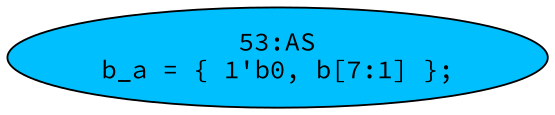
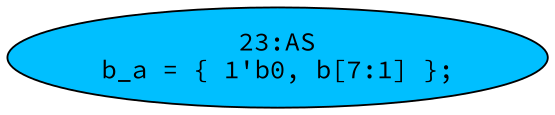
node "53:AS b_a = { 1'b0, b[7:1] };": label "53:AS b_a = { 1'b0, b[7:1] };" -> "23:AS b_a = { 1'b0, b[7:1] };"
